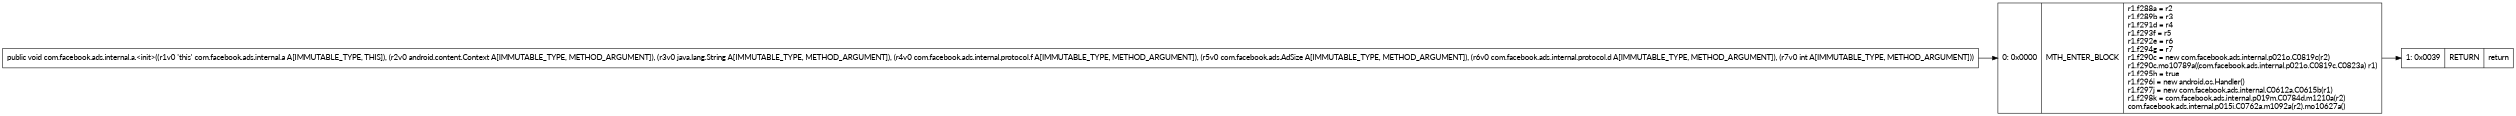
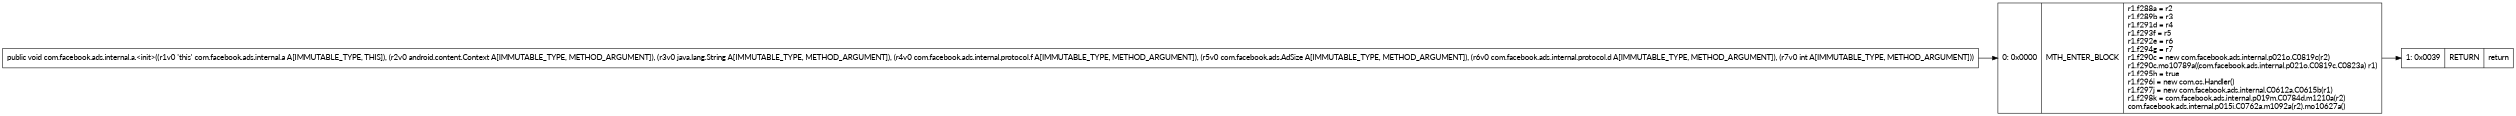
node "0: 0x0000": text "r1.f296i = new android.os.Handler()" -> "r1.f296i = new com.os.Handler()"
